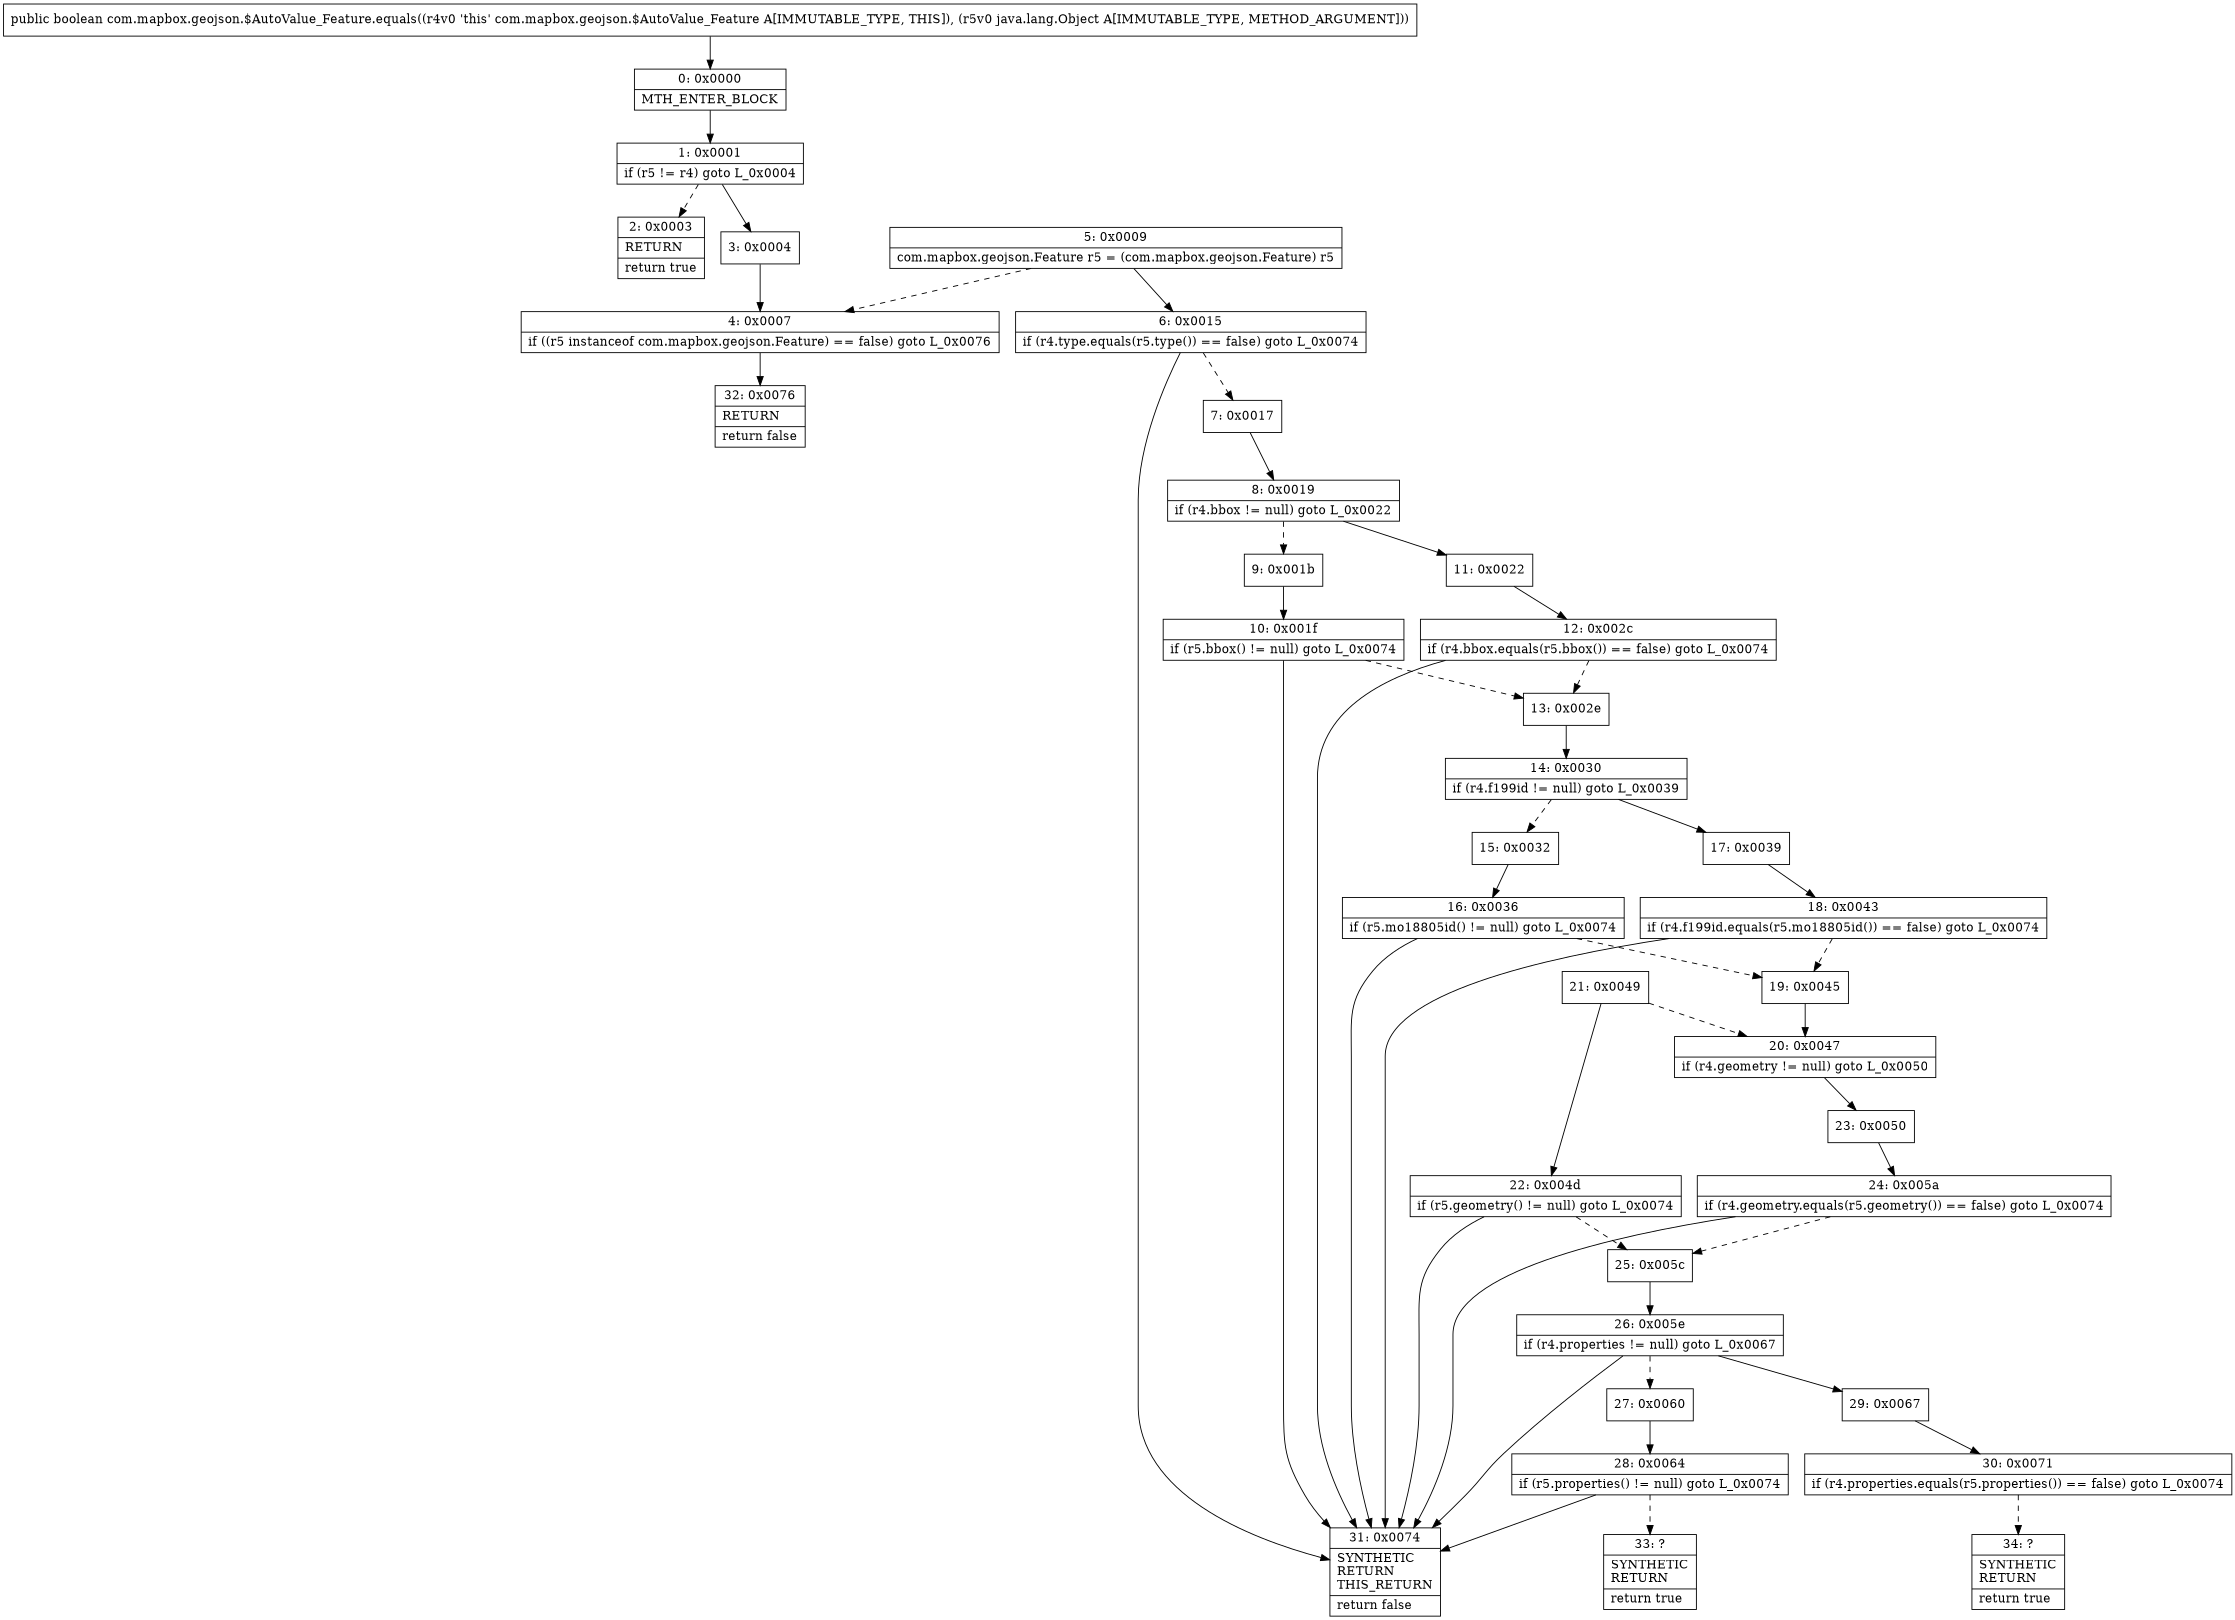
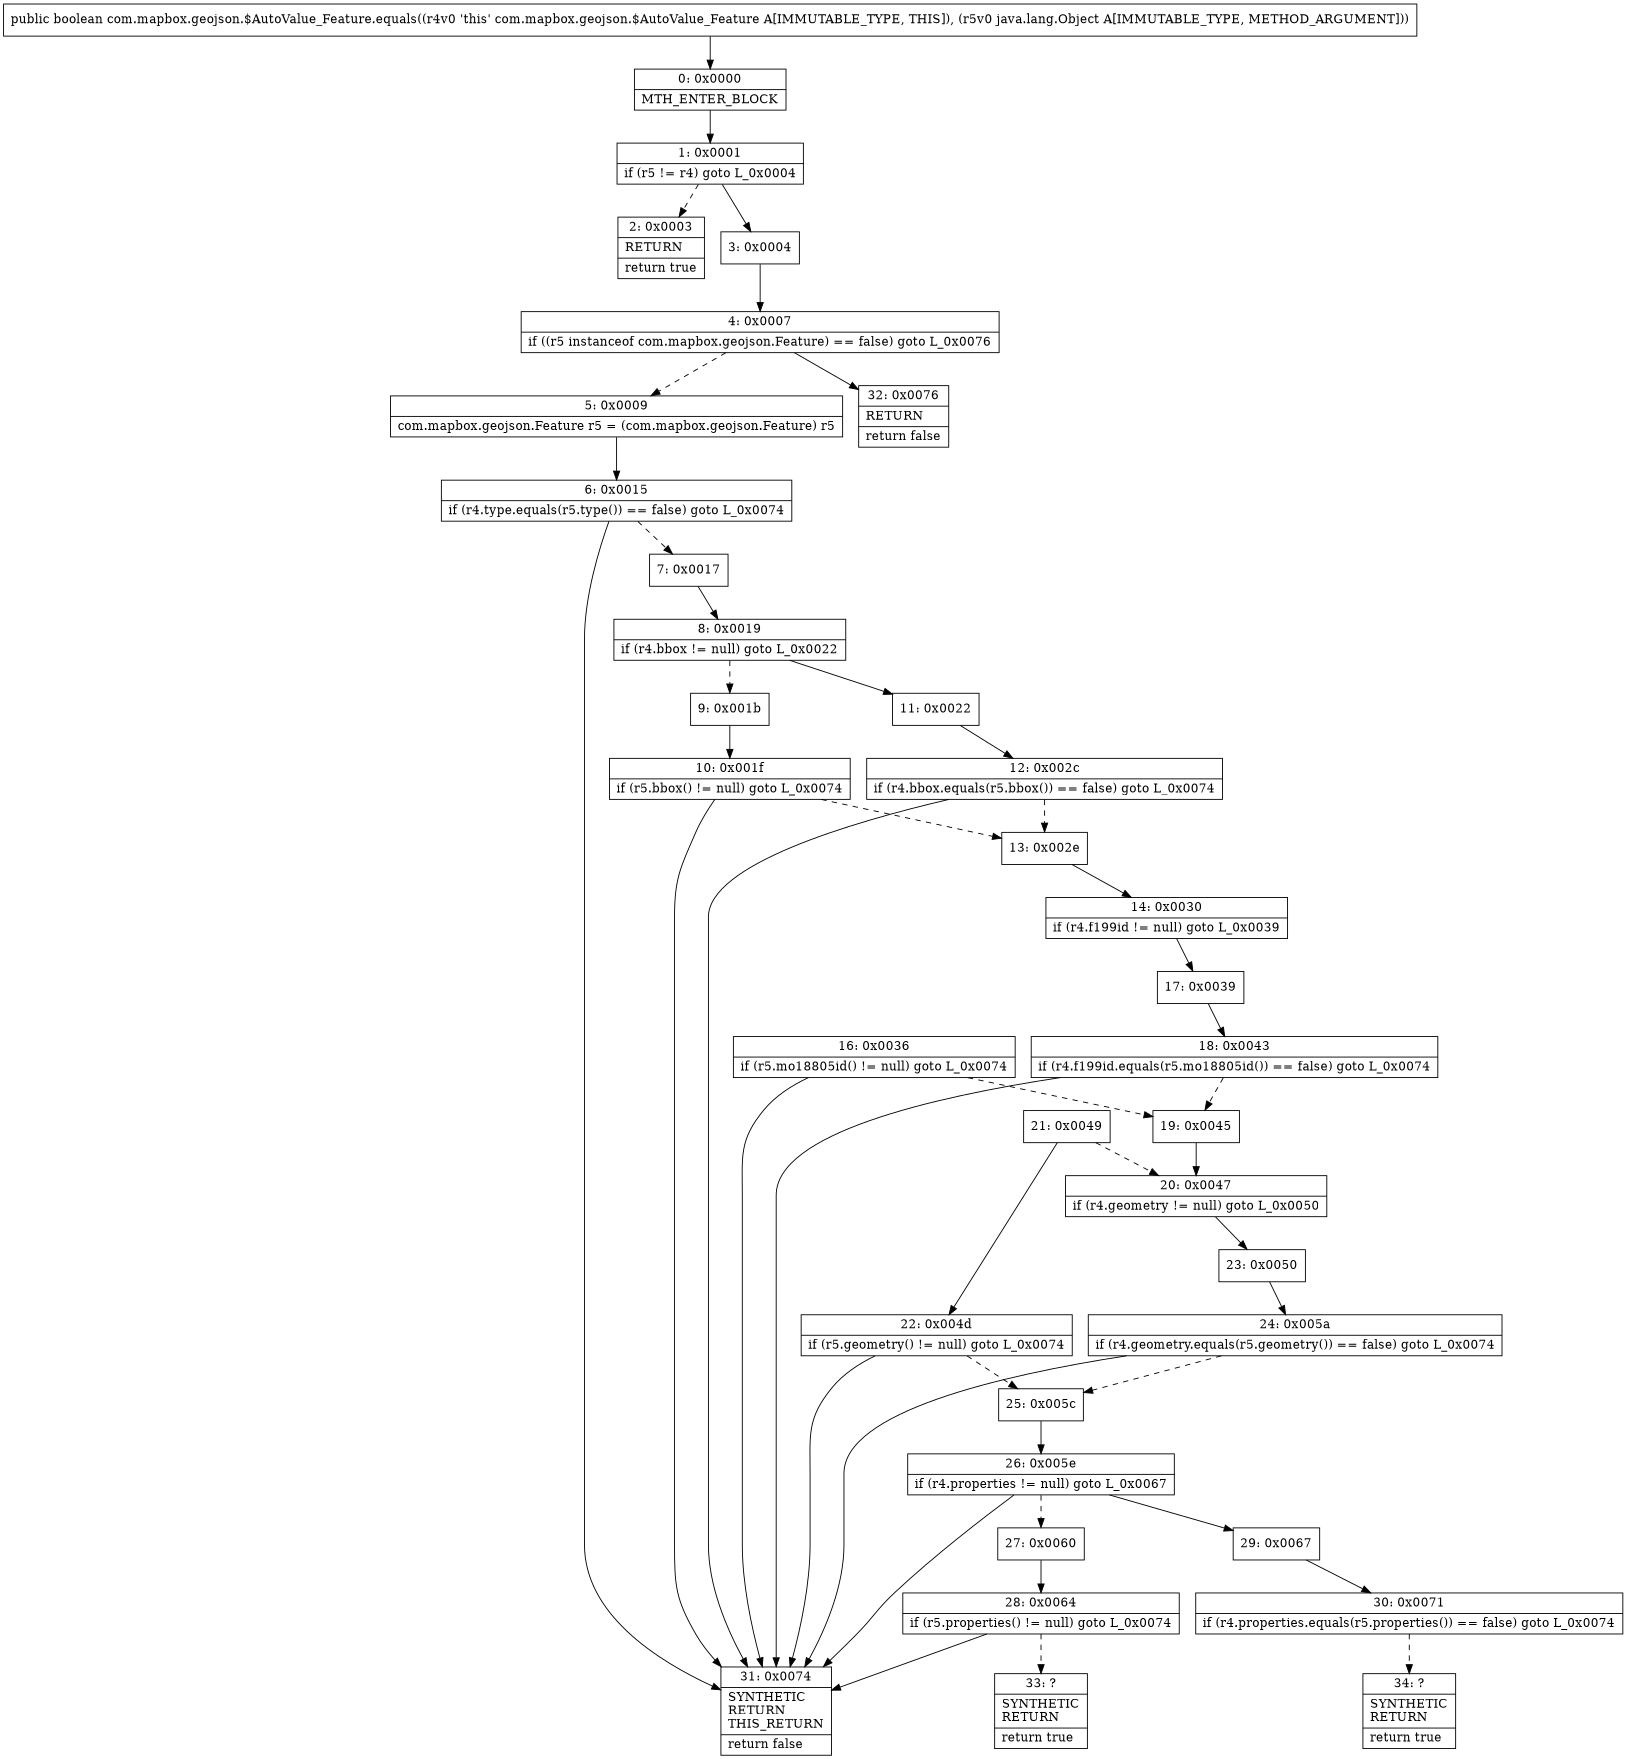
edge "5: 0x0009" -> "4: 0x0007": reversed
node "15: 0x0032": removed
